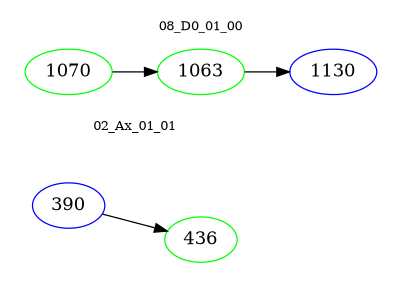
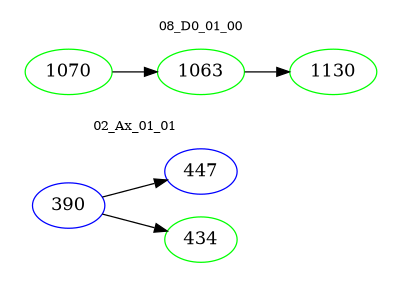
node "1130": color blue -> green
node "447": added
node "436": label "436" -> "434"
